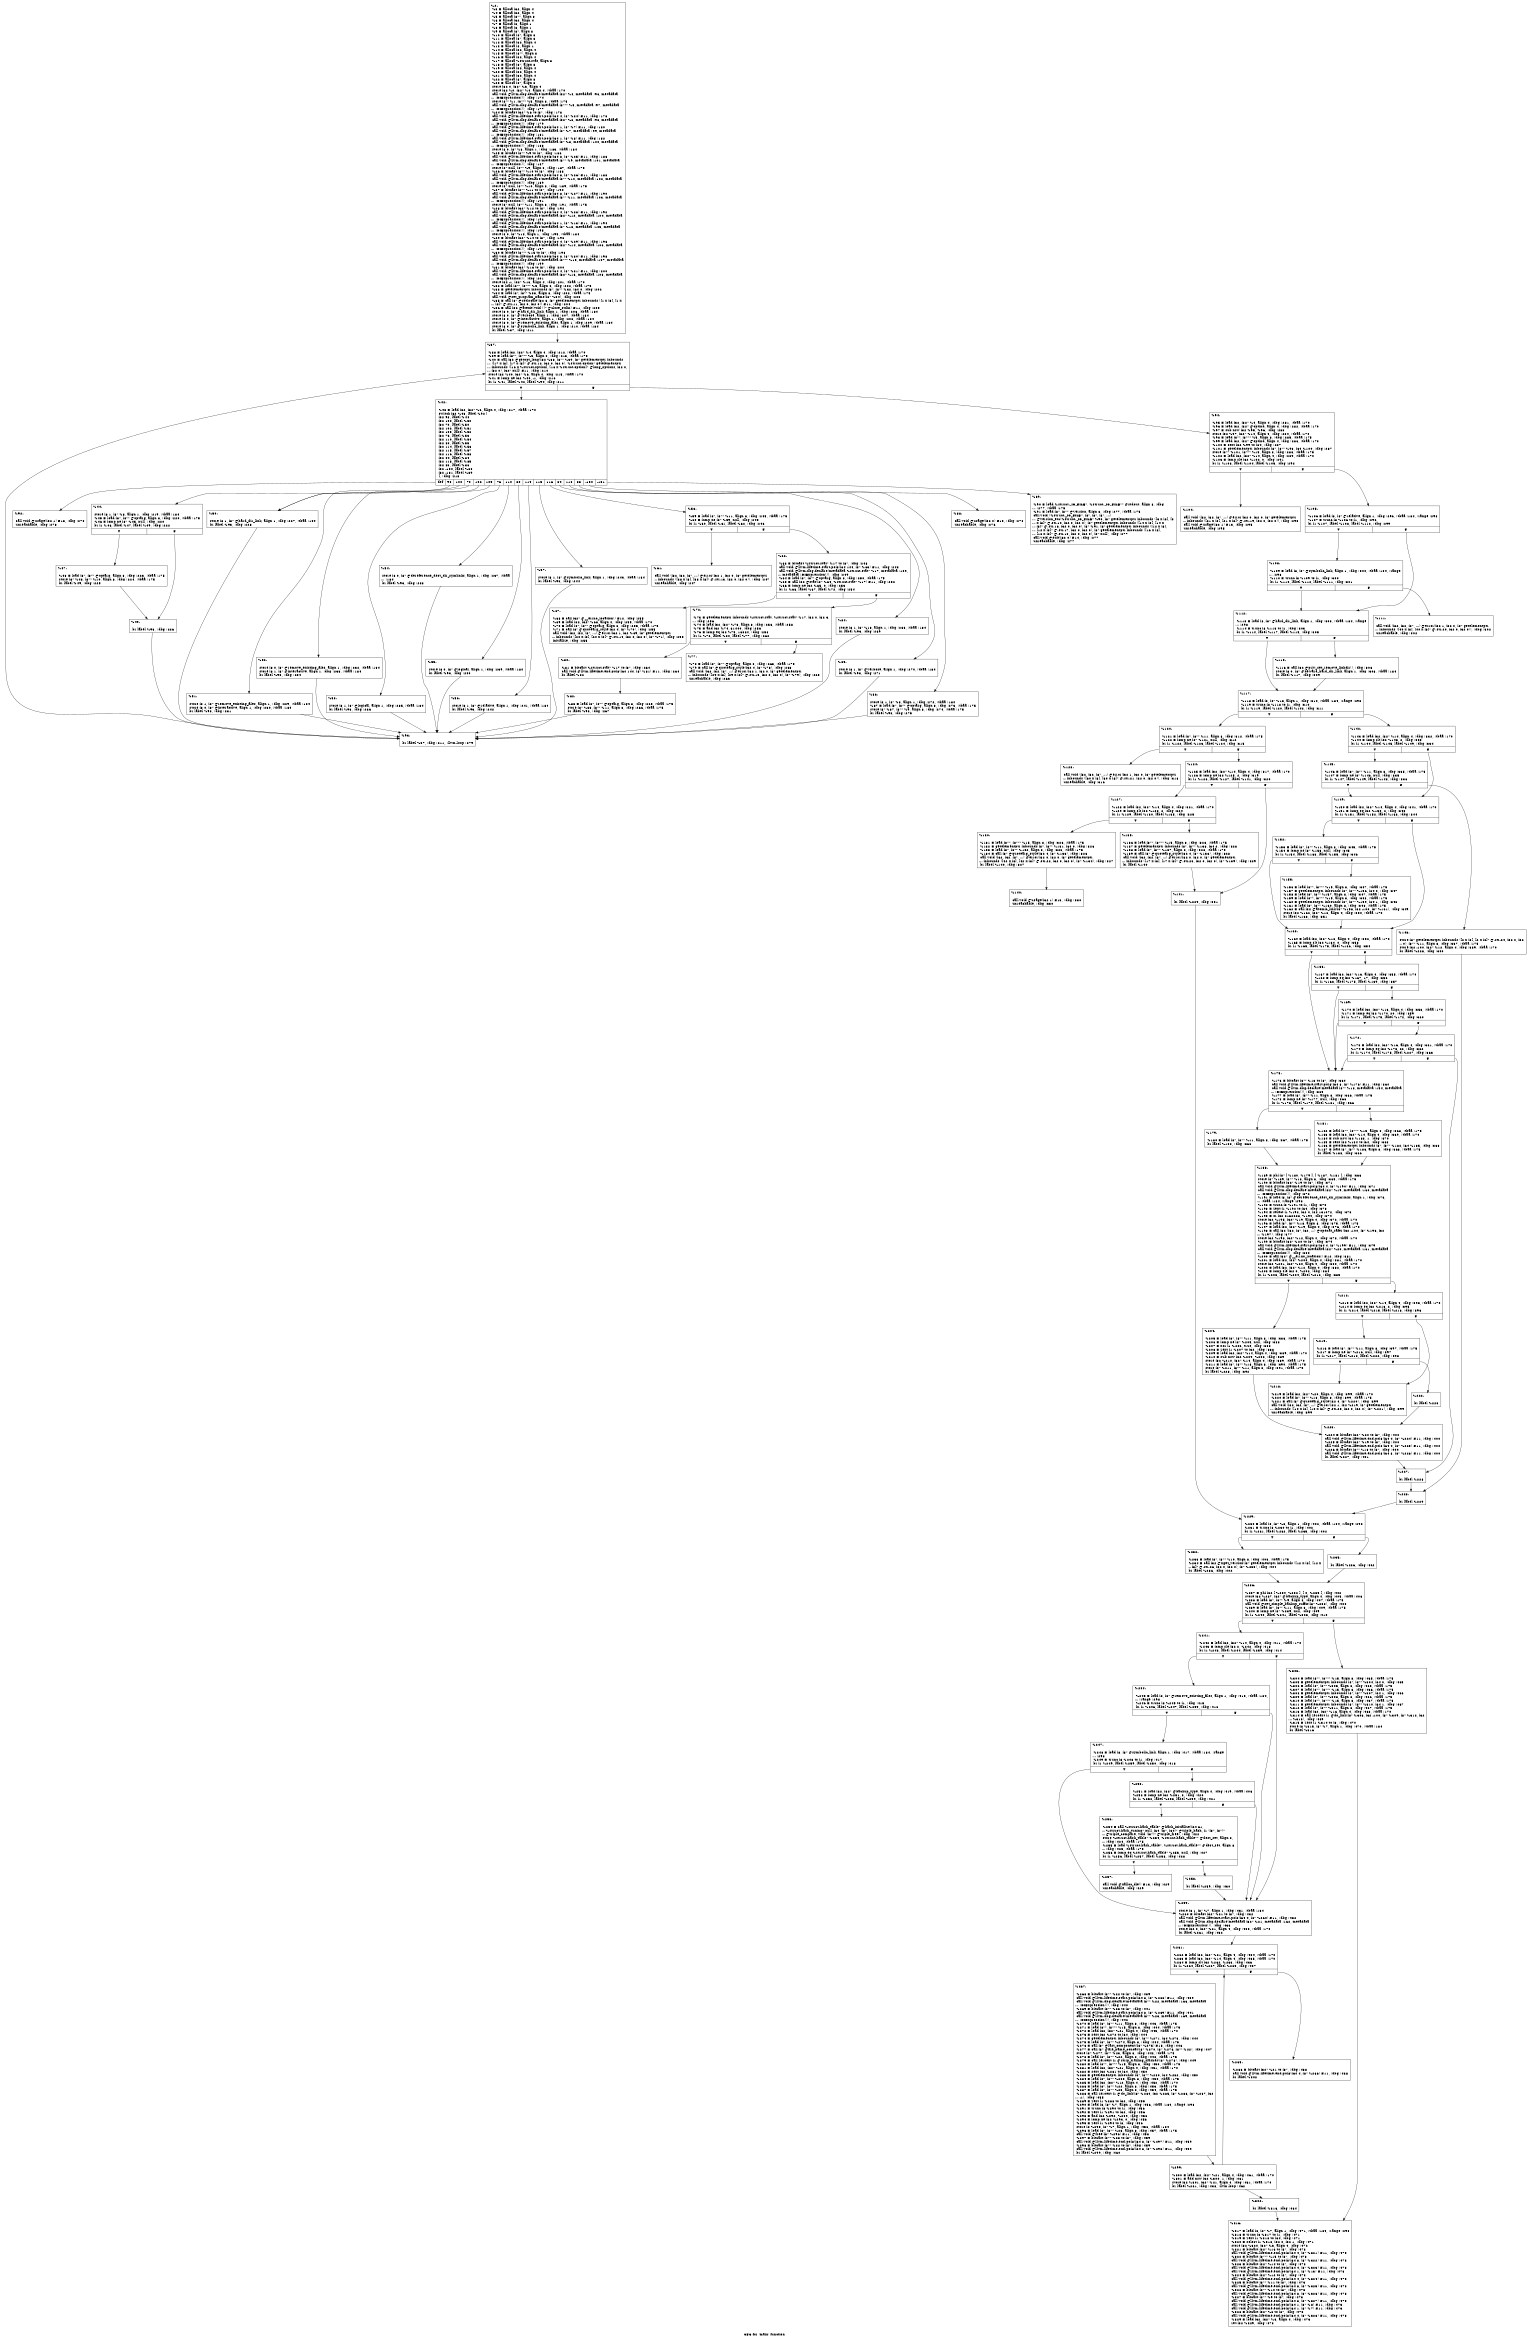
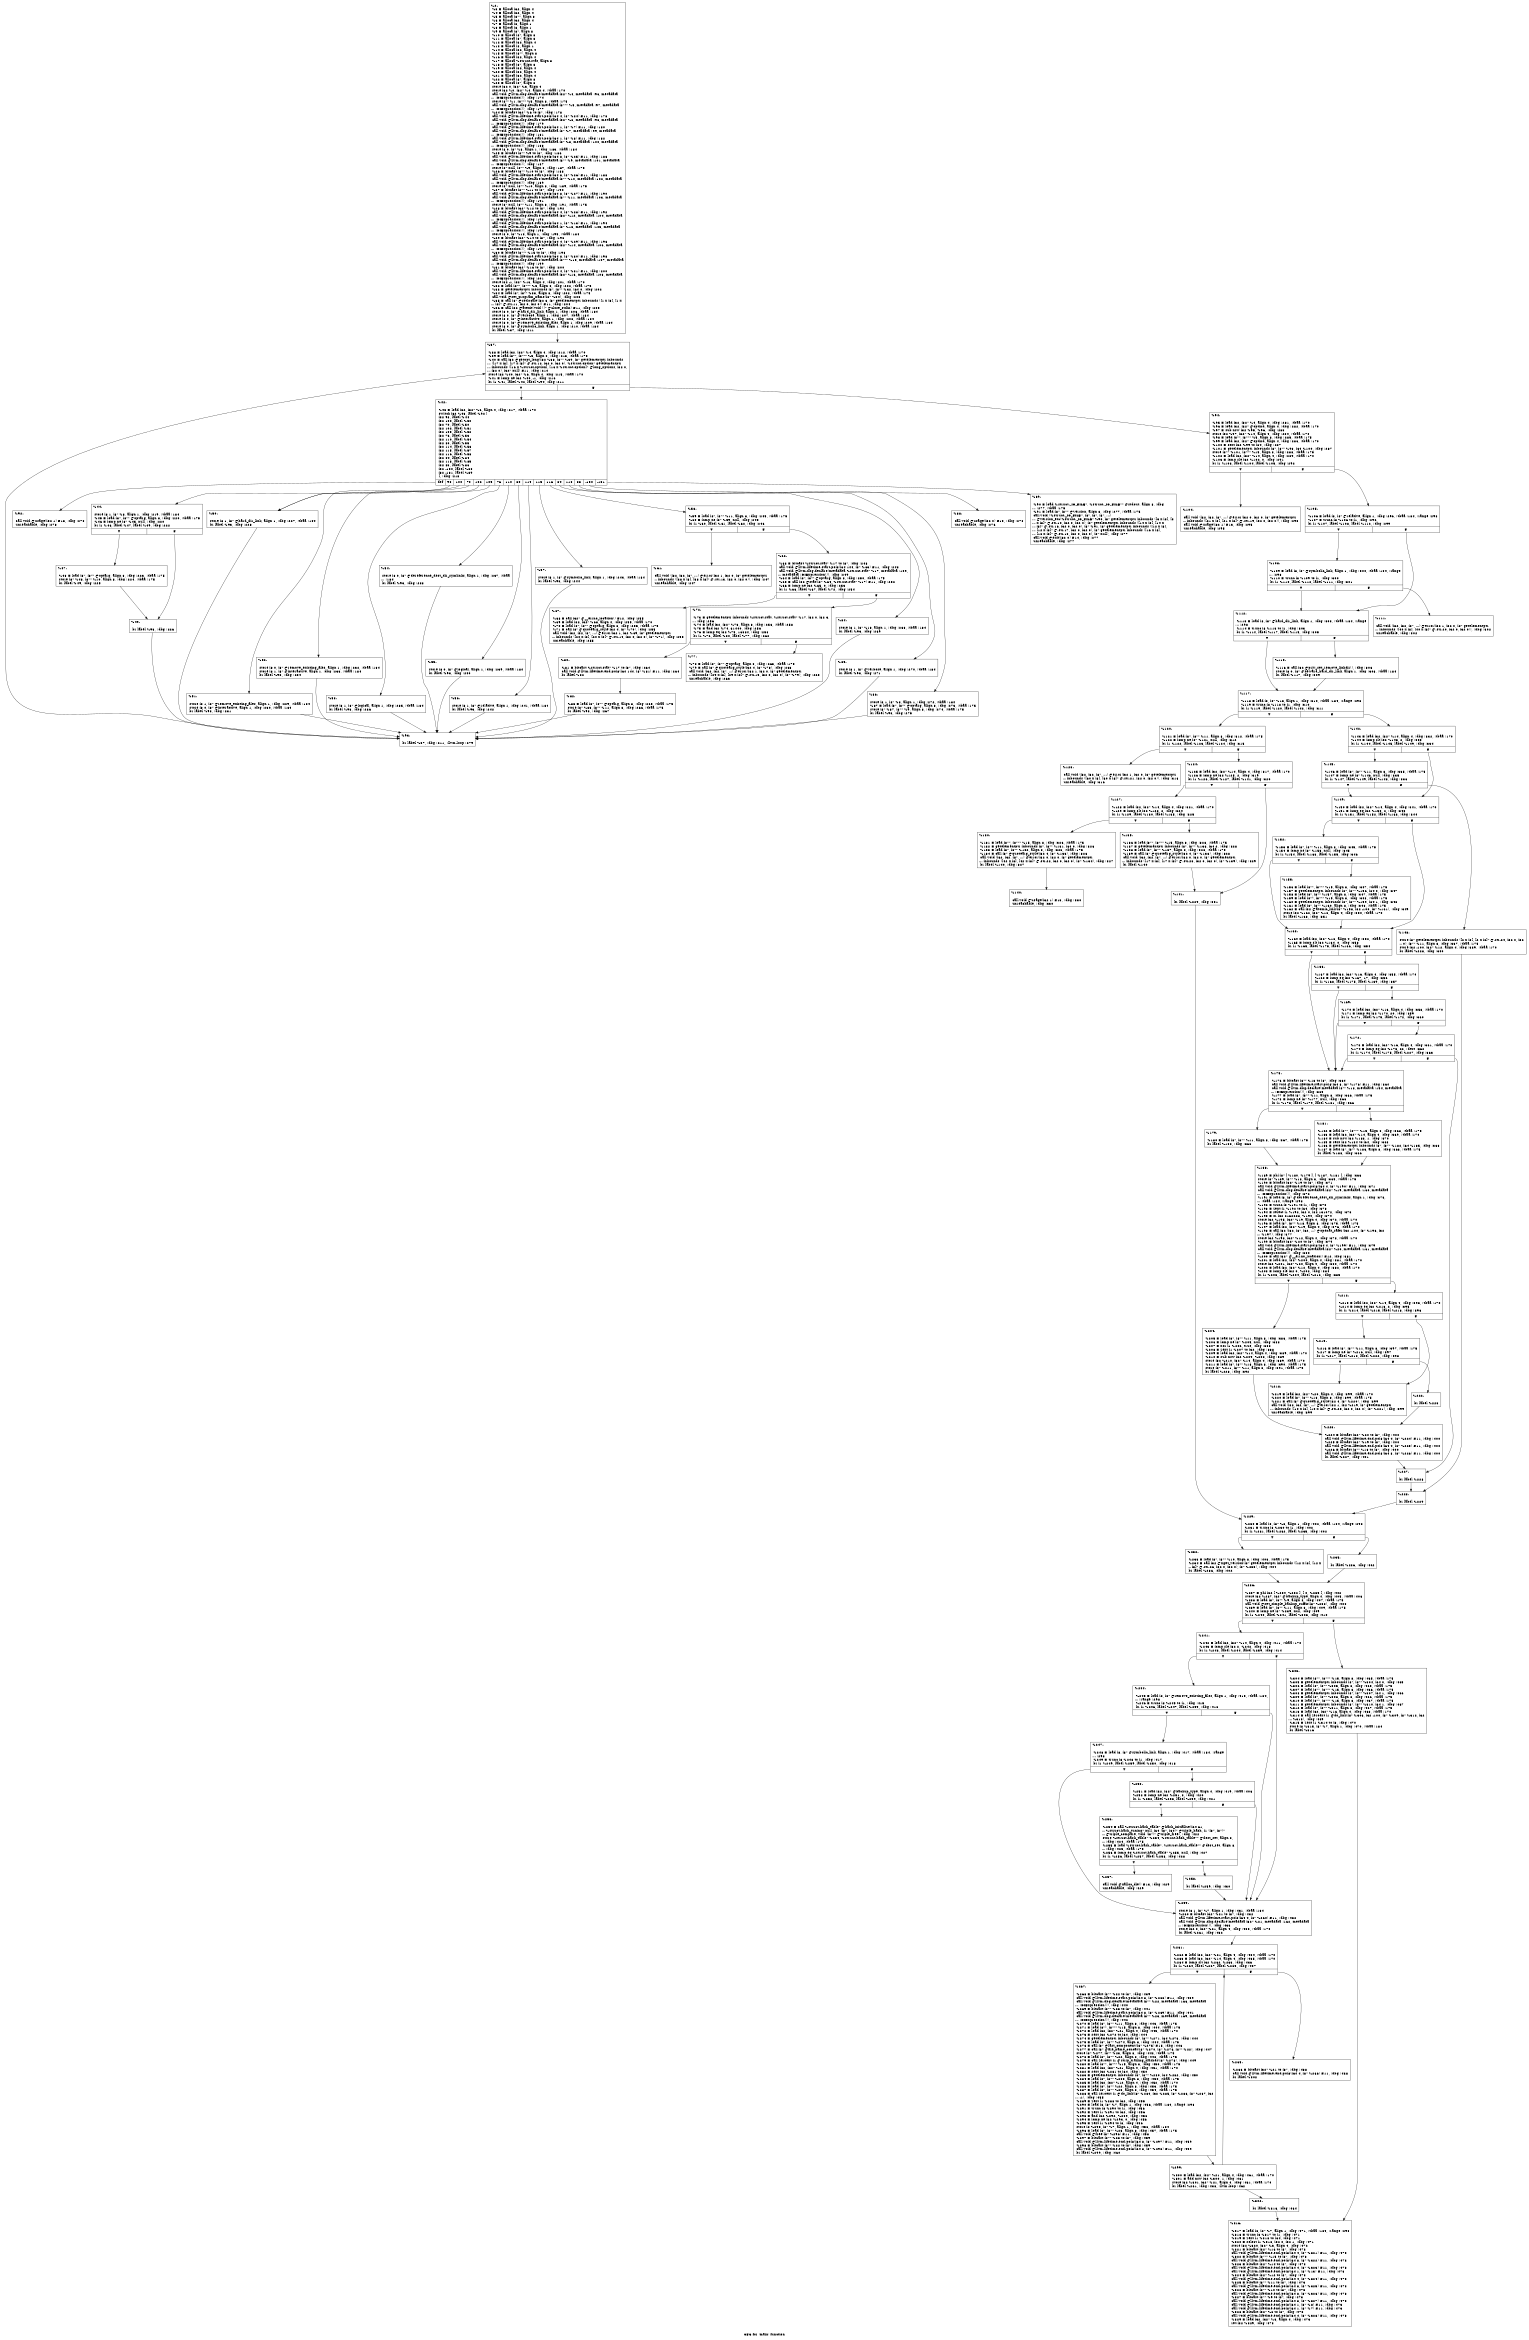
node "%67:": text "initialize, !dbg !255" -> "unreachable, !dbg !255"
node "%172:": text "%174 = icmp eq i32 %173, 22, !dbg !362" -> "%174 = icmp eq i32 %173, 22, !dest !362"
edge "%261:" -> "%267:": added
